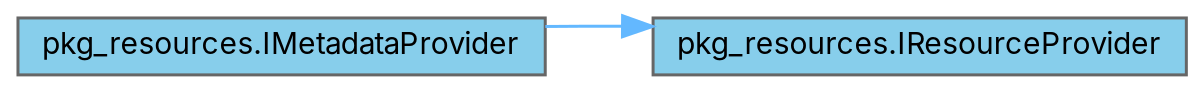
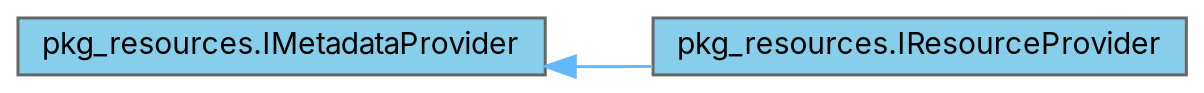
edge "pkg_resources.IMetadataProvider" -> "pkg_resources.IResourceProvider": reversed
